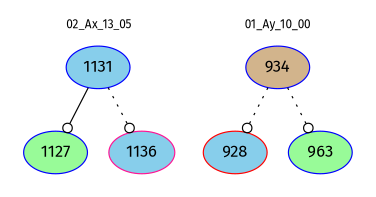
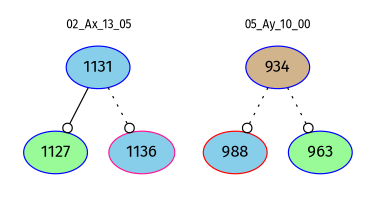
cluster "01_Ay_10_00": label "01_Ay_10_00" -> "05_Ay_10_00"
node "928": label "928" -> "988"
